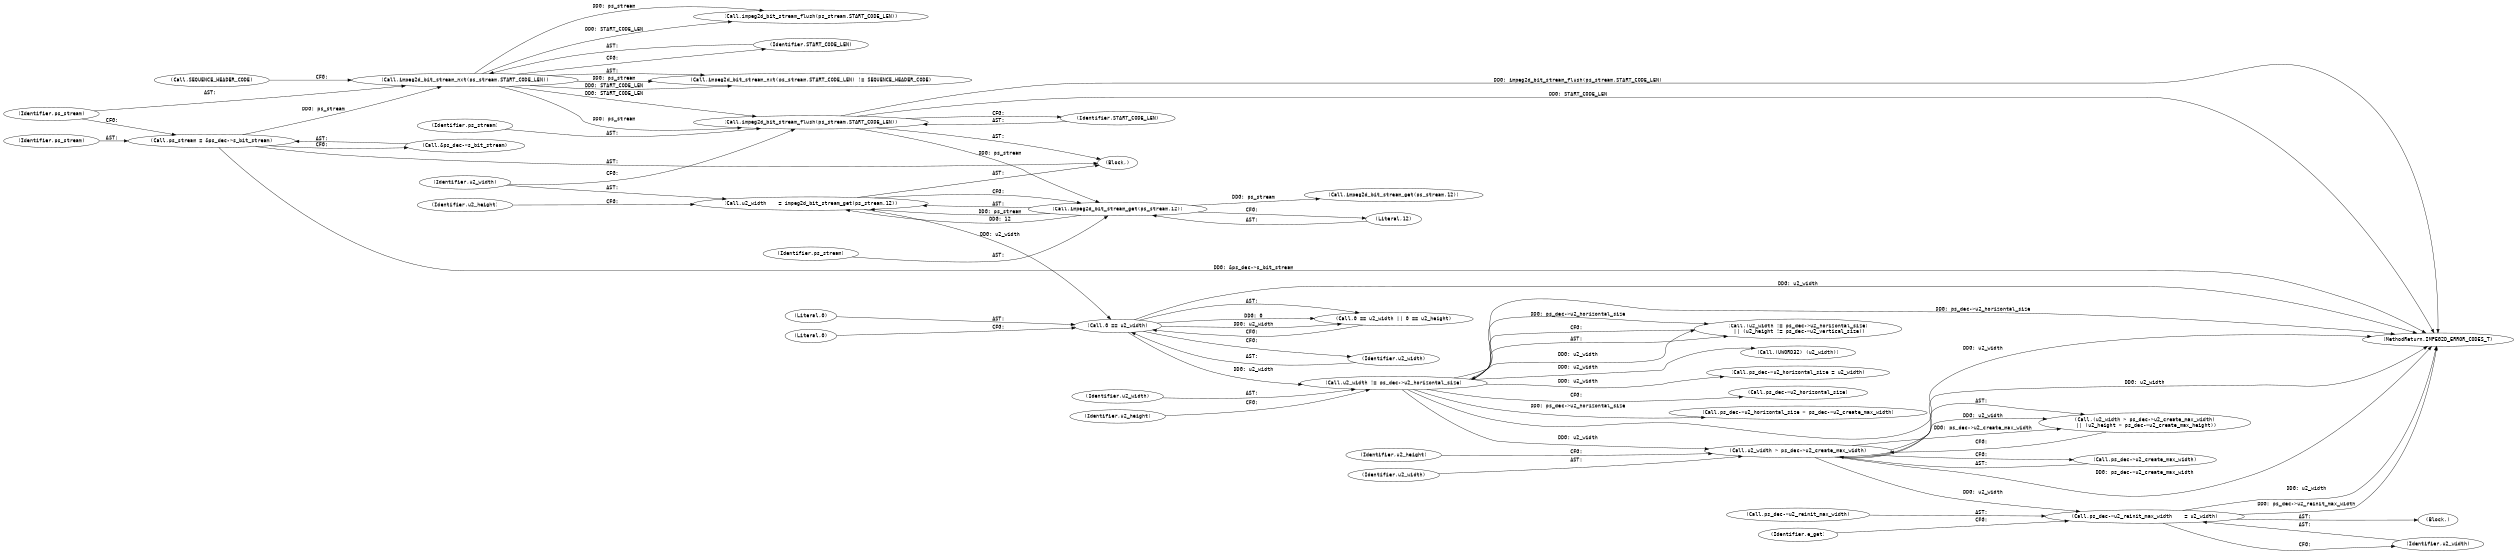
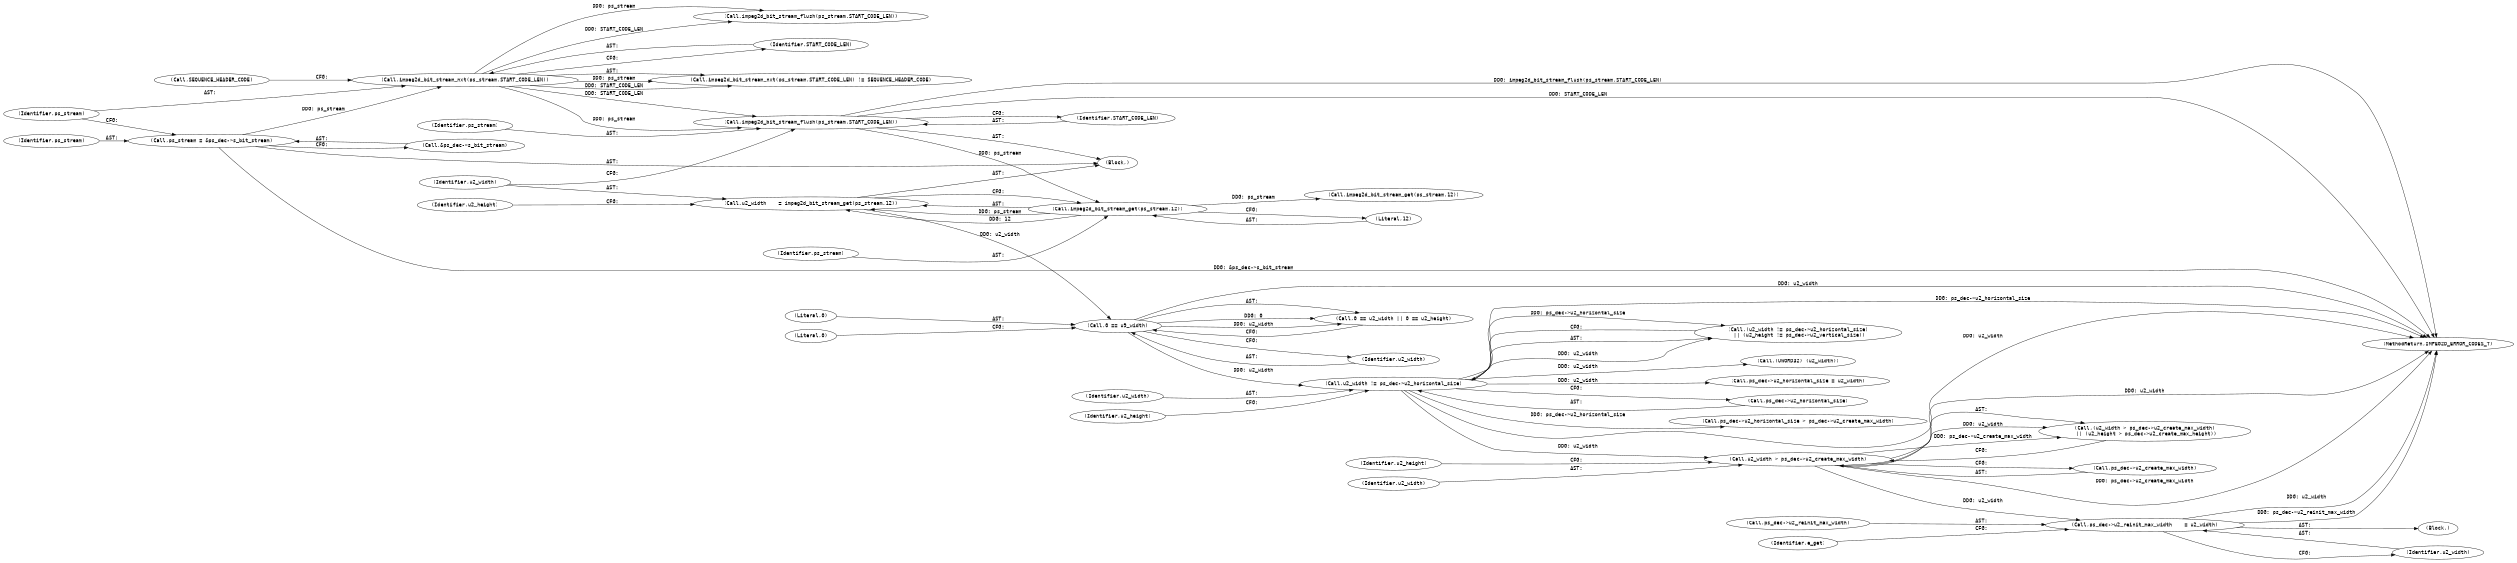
node "(Call,0 == u2_width)": label "(Call,0 == u2_width)" -> "(Call,0 == u9_width)"
edge "(Call,ps_dec->u2_horizontal_size)" -> "(Call,u2_width != ps_dec->u2_horizontal_size)": added, label "AST:"
